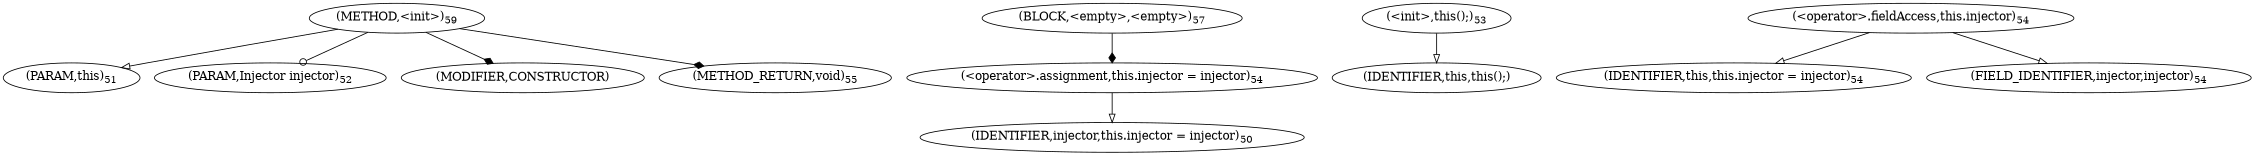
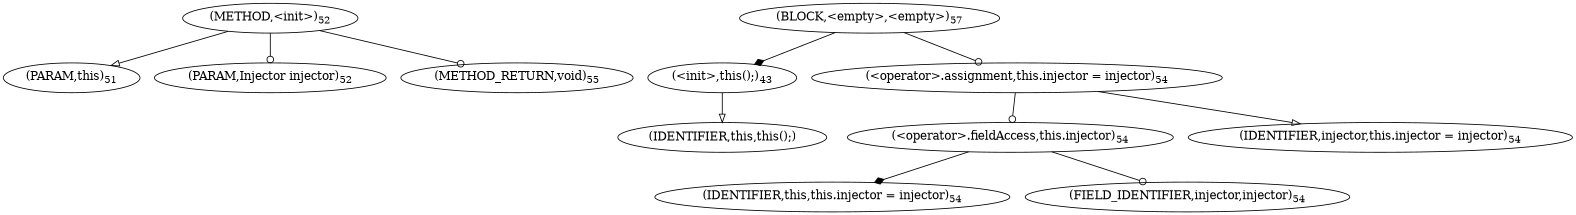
node "(METHOD,<init>)": text "59" -> "52"
node "(<init>,this();)": text "53" -> "43"
edge "(BLOCK,<empty>,<empty>)" -> "(<operator>.assignment,this.injector = injector)": arrowhead diamond -> odot
edge "(METHOD,<init>)" -> "(METHOD_RETURN,void)": arrowhead diamond -> odot
edge "(BLOCK,<empty>,<empty>)" -> "(<init>,this();)": added
edge "(<operator>.fieldAccess,this.injector)" -> "(IDENTIFIER,this,this.injector = injector)": arrowhead onormal -> diamond
edge "(<operator>.fieldAccess,this.injector)" -> "(FIELD_IDENTIFIER,injector,injector)": arrowhead onormal -> odot
node "(MODIFIER,CONSTRUCTOR)": removed
edge "(<operator>.assignment,this.injector = injector)" -> "(<operator>.fieldAccess,this.injector)": added
node "(IDENTIFIER,injector,this.injector = injector)": text "50" -> "54"
